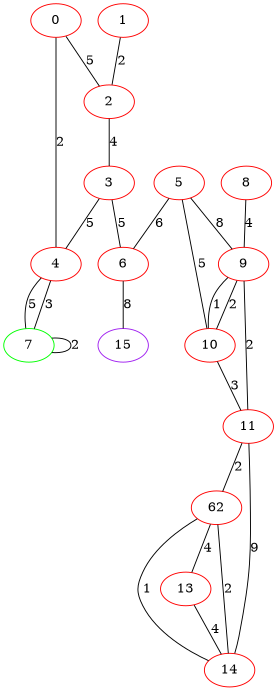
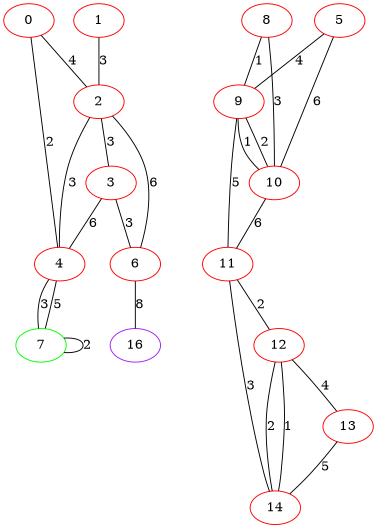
edge "0" -- "2": label "5" -> "4"
edge "1" -- "2": label "2" -> "3"
edge "8" -- "10": added, label "3"
edge "2" -- "3": label "4" -> "3"
edge "2" -- "4": added, label "3"
edge "3" -- "4": label "5" -> "6"
edge "3" -- "6": label "5" -> "3"
edge "5" -- "6": now "2" -- "6"
edge "5" -- "9": label "8" -> "4"
edge "8" -- "9": label "4" -> "1"
edge "5" -- "10": label "5" -> "6"
node "15": label "15" -> "16"
edge "9" -- "11": label "2" -> "5"
edge "10" -- "11": label "3" -> "6"
node "62": label "62" -> "12"
edge "11" -- "14": label "9" -> "3"
edge "13" -- "14": label "4" -> "5"
